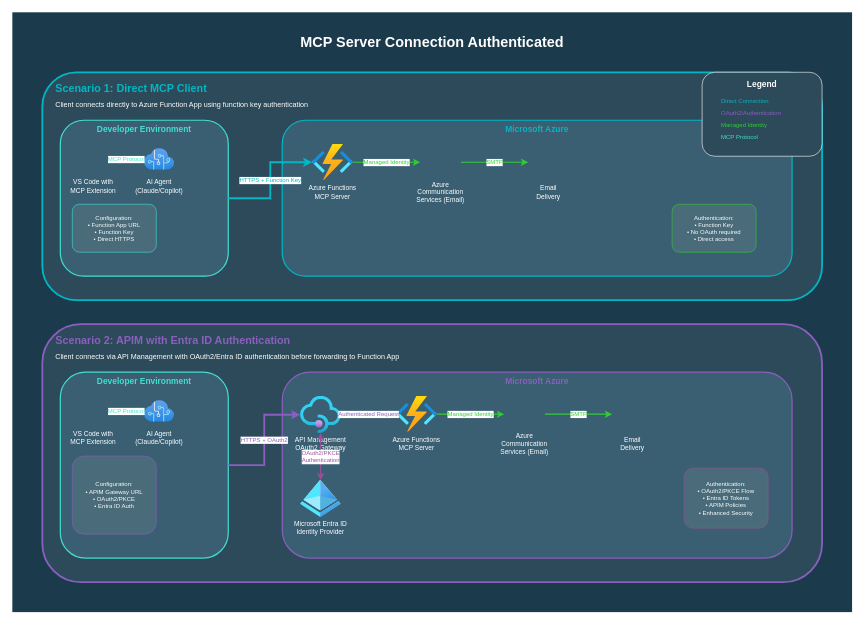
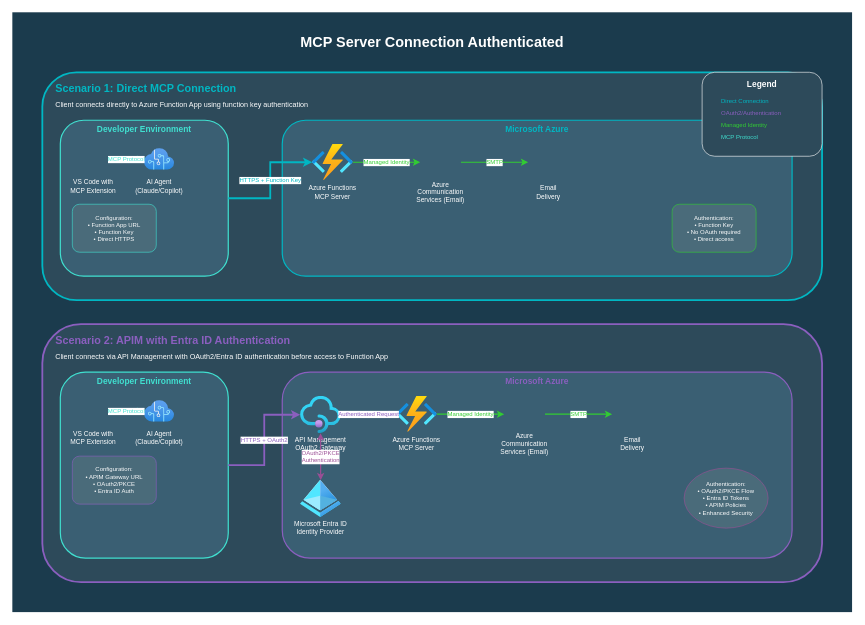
node "Scenario 1: Direct MCP Client": label "Scenario 1: Direct MCP Client" -> "Scenario 1: Direct MCP Connection"
node "Client connects via API Management with OAuth2/Entra ID authentication before forwarding to Function App": label "Client connects via API Management with OAuth2/Entra ID authentication before forwarding to Function App" -> "Client connects via API Management with OAuth2/Entra ID authentication before access to Function App"
node "Configuration: • APIM Gateway URL • OAuth2/PKCE • Entra ID Auth": size 84x78 -> 84x48
node "Authentication: • OAuth2/PKCE Flow • Entra ID Tokens • APIM Policies • Enhanced Security": shape rounded rectangle -> ellipse
